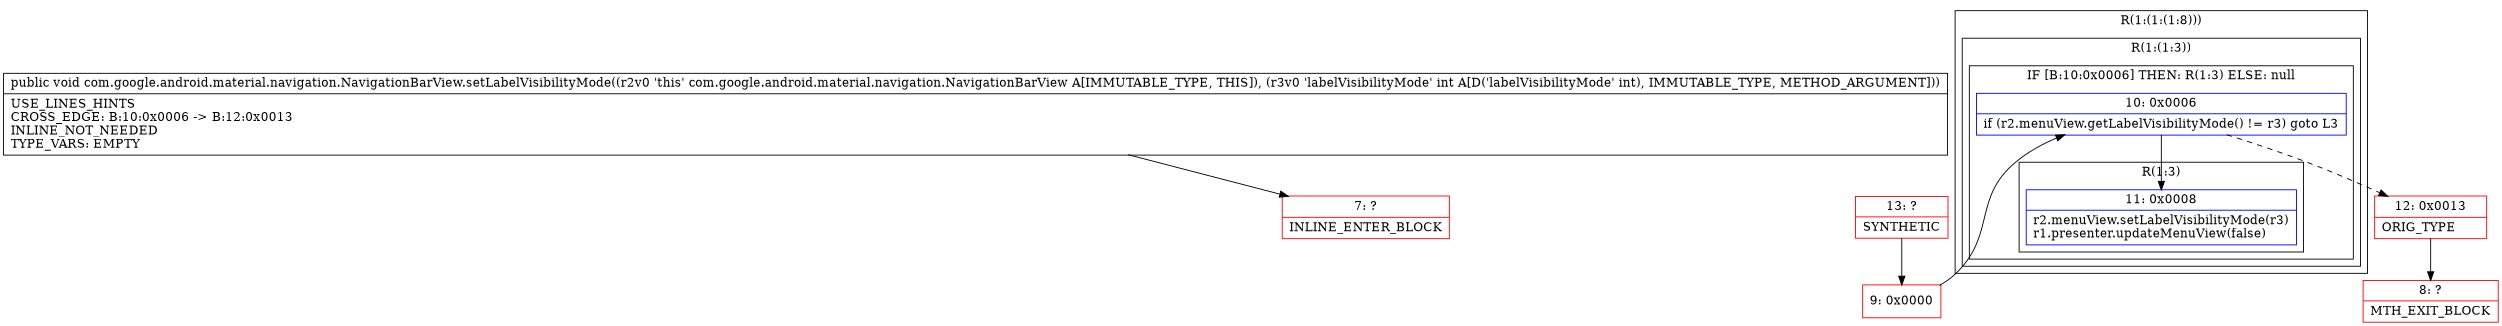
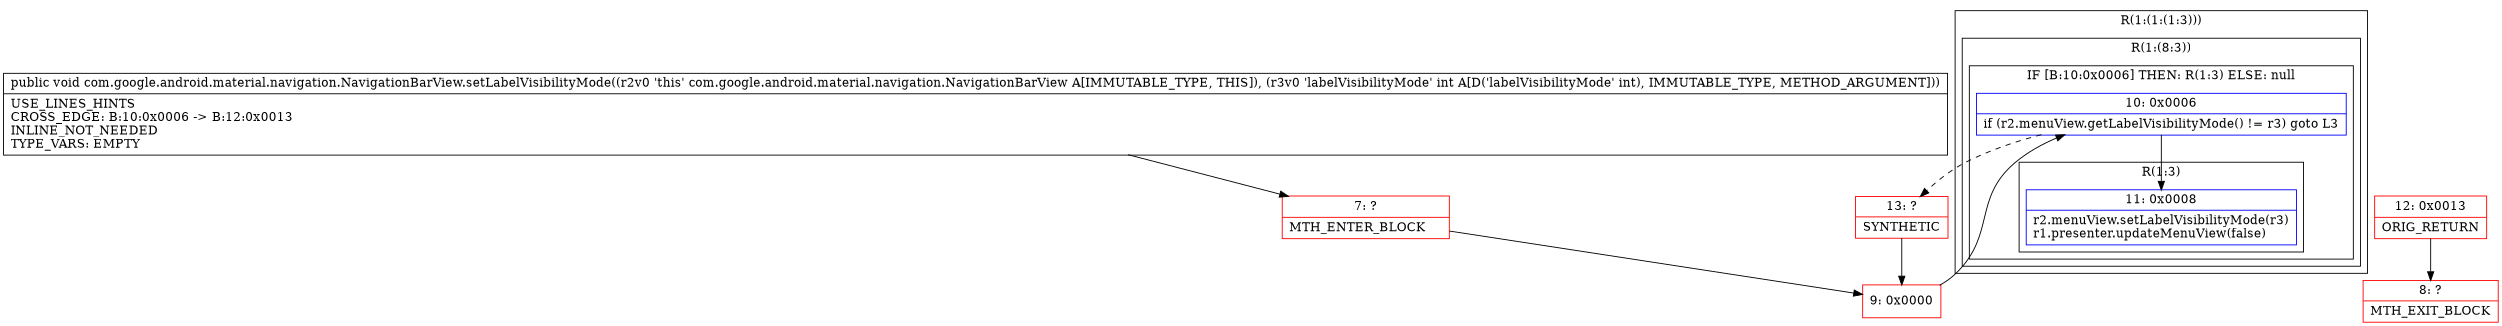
cluster "R(1:(1:(1:8)))": label "R(1:(1:(1:8)))" -> "R(1:(1:(1:3)))"
cluster "R(1:(1:3))": label "R(1:(1:3))" -> "R(1:(8:3))"
edge "10: 0x0006" -> "12: 0x0013": now "10: 0x0006" -> "13: ?"
node "7: ?": text "INLINE_ENTER_BLOCK" -> "MTH_ENTER_BLOCK"
node "12: 0x0013": text "ORIG_TYPE" -> "ORIG_RETURN"
edge "7: ?" -> "9: 0x0000": added
